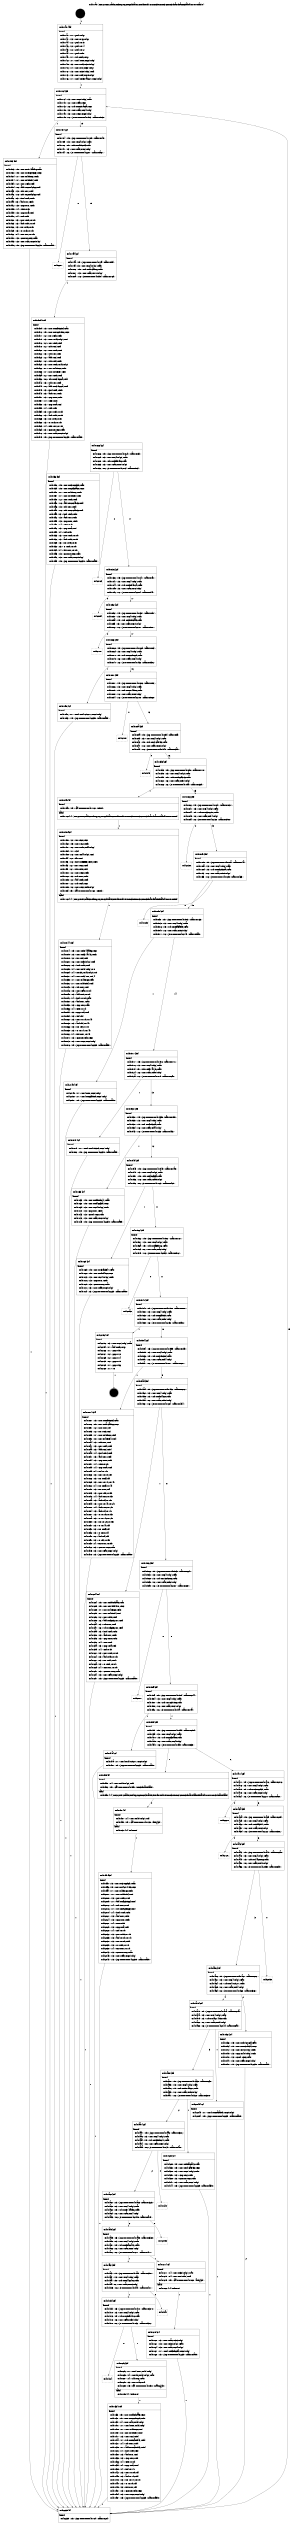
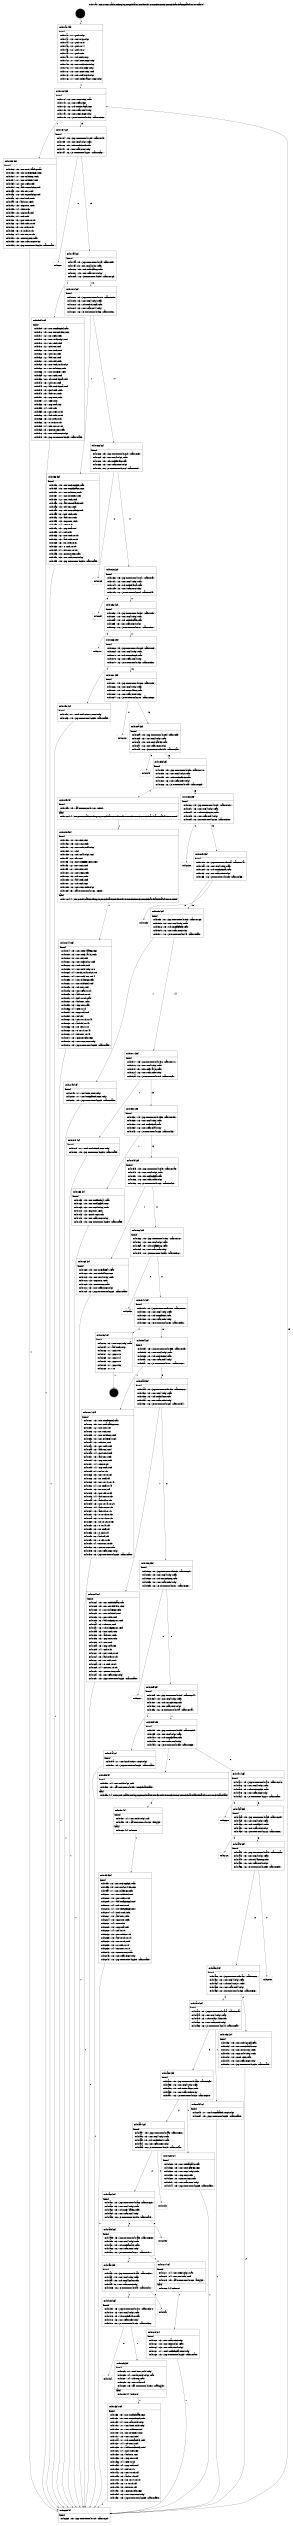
node "0x401810 [22]": added
